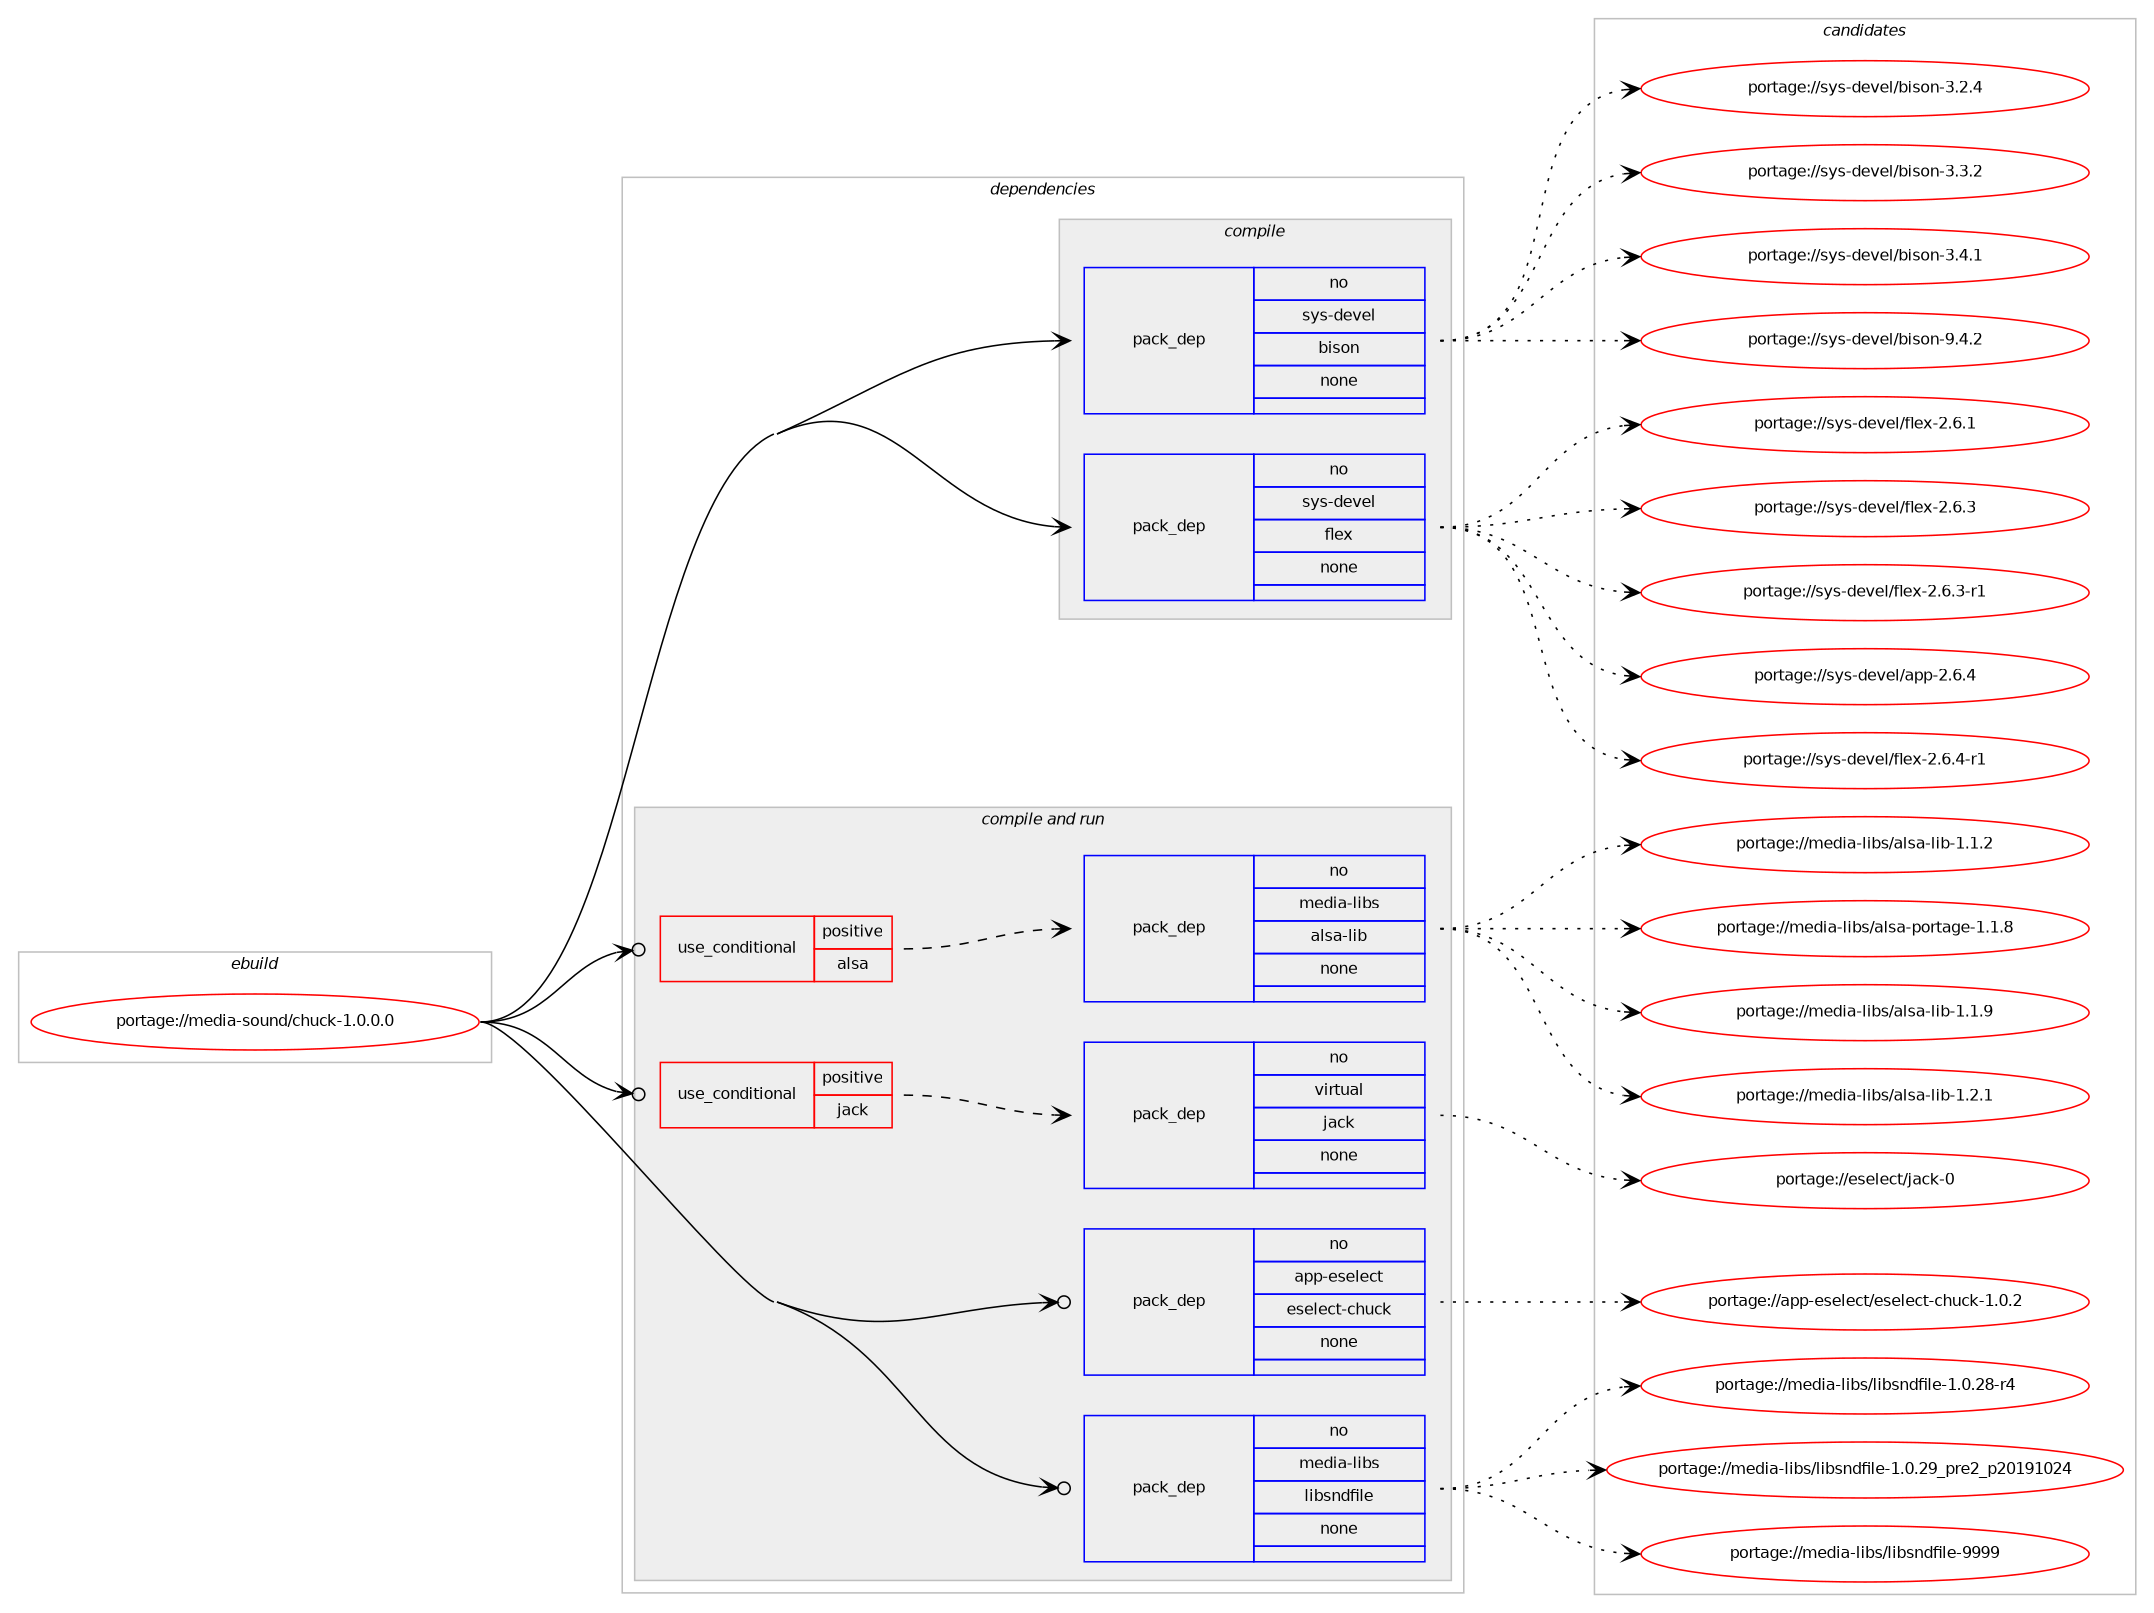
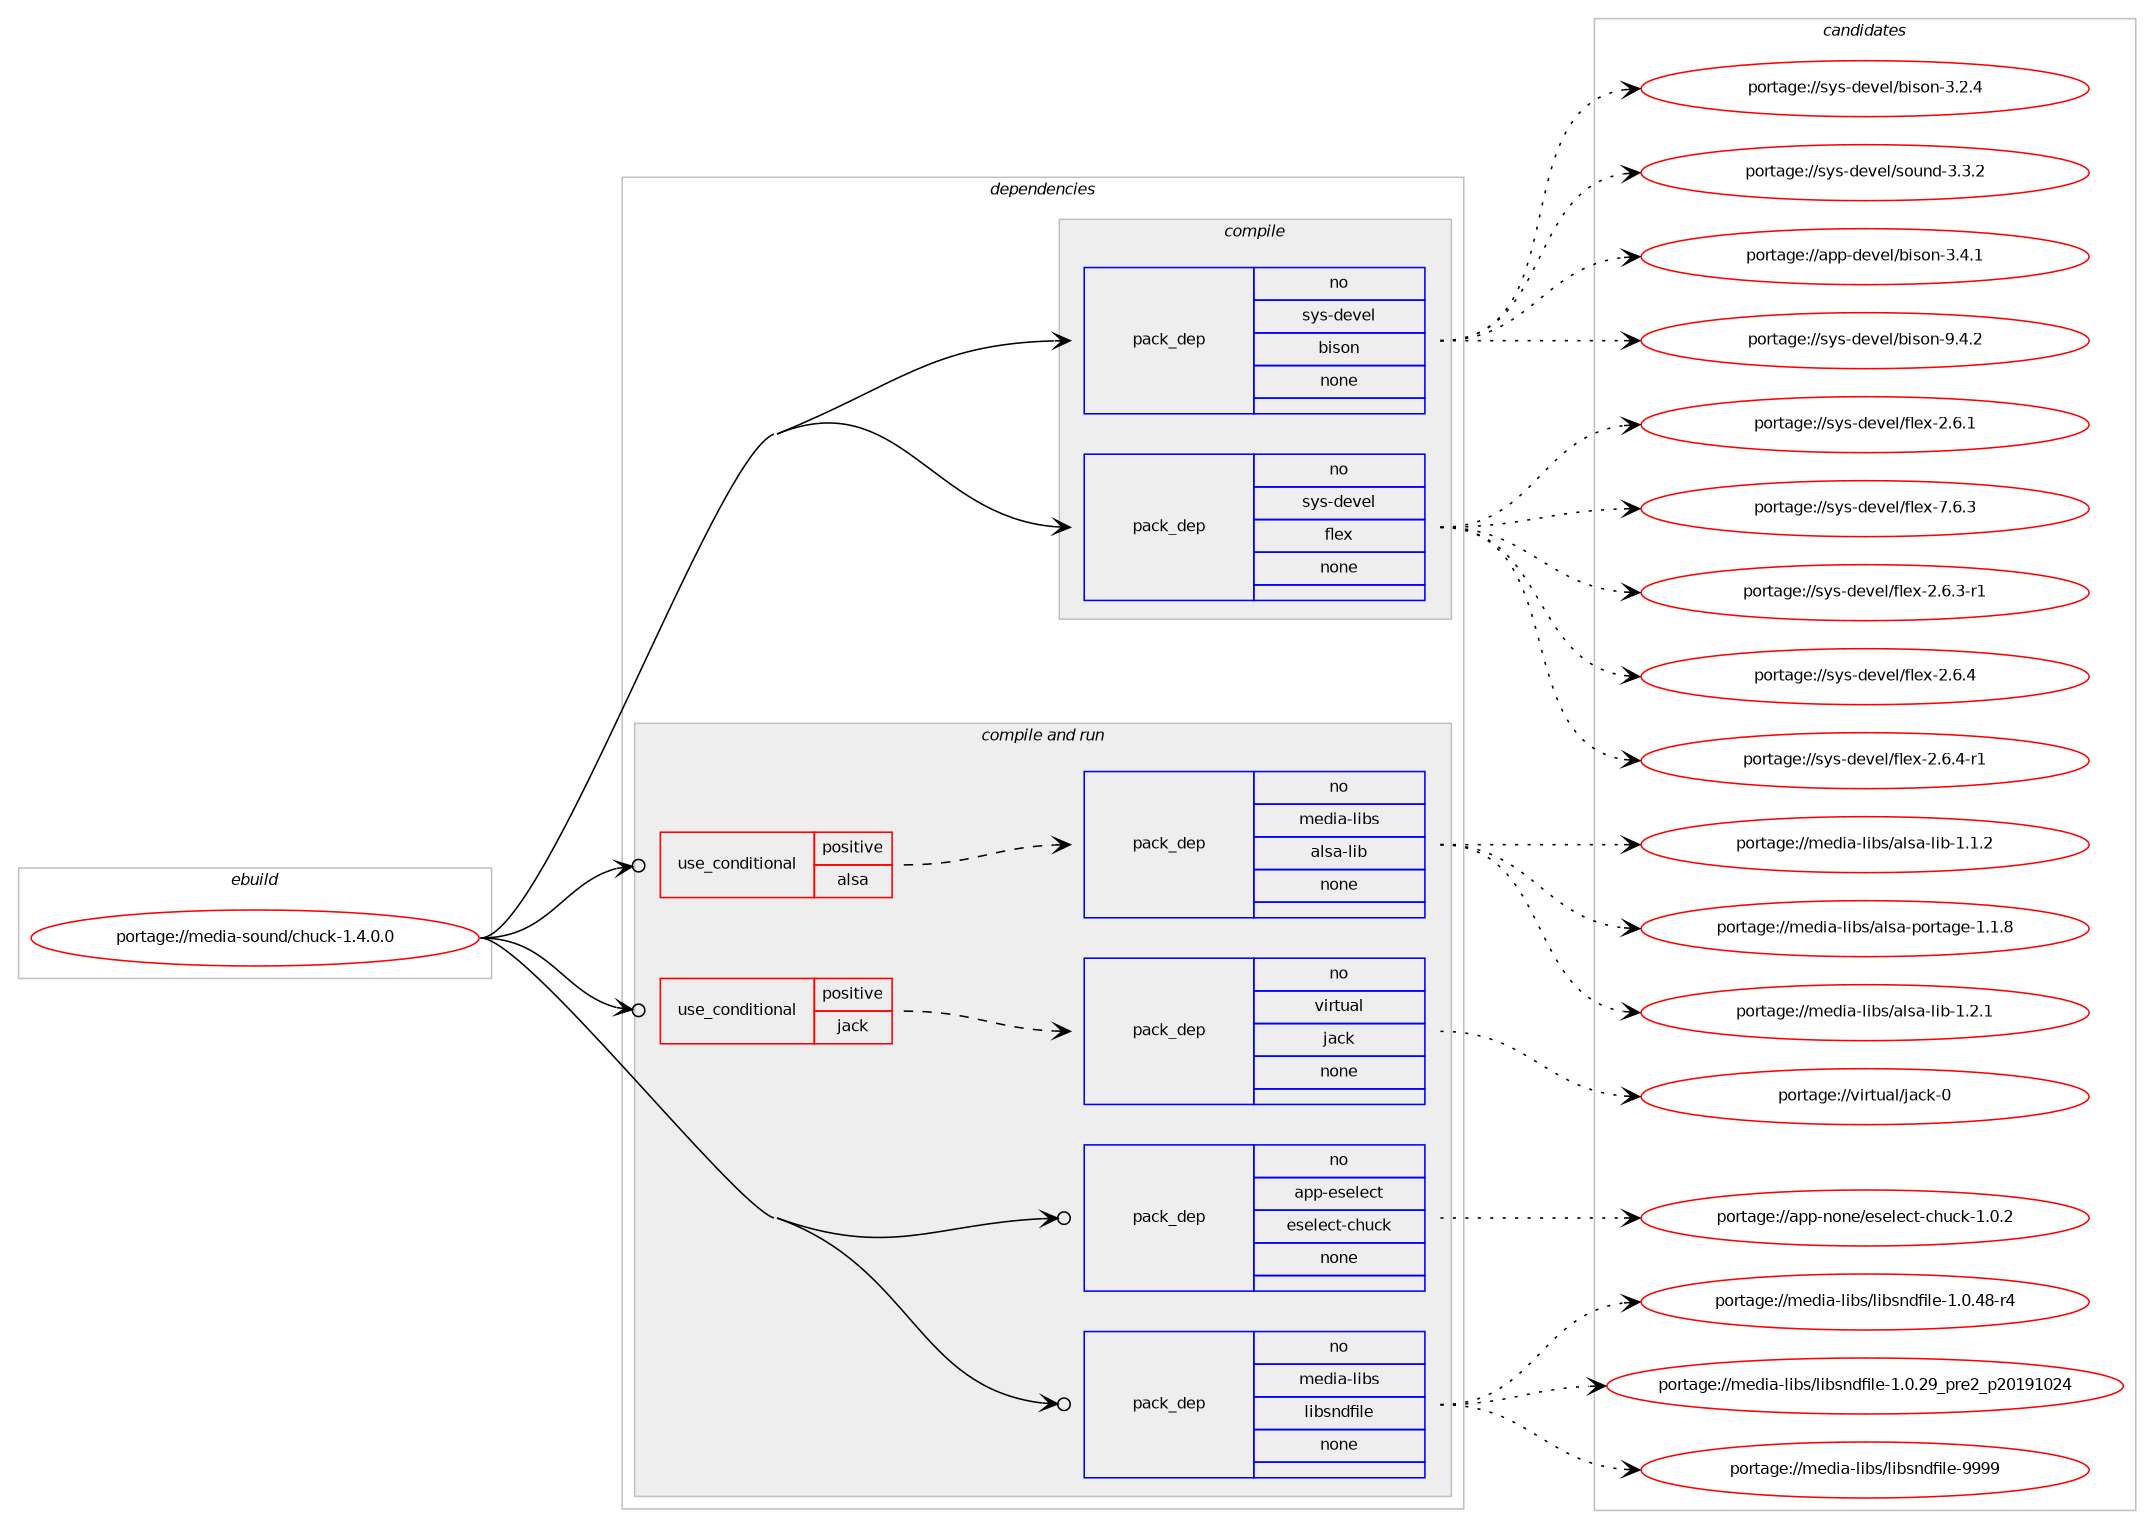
node "portage://sys-devel/bison-3.3.2": label "portage://sys-devel/bison-3.3.2" -> "portage://sys-devel/sound-3.3.2"
node "portage://sys-devel/bison-3.4.1": label "portage://sys-devel/bison-3.4.1" -> "portage://app-devel/bison-3.4.1"
node "portage://sys-devel/flex-2.6.3": label "portage://sys-devel/flex-2.6.3" -> "portage://sys-devel/flex-7.6.3"
node "portage://sys-devel/app-2.6.4": label "portage://sys-devel/app-2.6.4" -> "portage://sys-devel/flex-2.6.4"
node "portage://media-libs/alsa-lib-1.1.9": removed
node "portage://media-sound/chuck-1.0.0.0": label "portage://media-sound/chuck-1.0.0.0" -> "portage://media-sound/chuck-1.4.0.0"
node "portage://eselect/jack-0": label "portage://eselect/jack-0" -> "portage://virtual/jack-0"
node "portage://app-eselect/eselect-chuck-1.0.2": label "portage://app-eselect/eselect-chuck-1.0.2" -> "portage://app-none/eselect-chuck-1.0.2"
node "portage://media-libs/libsndfile-1.0.28-r4": label "portage://media-libs/libsndfile-1.0.28-r4" -> "portage://media-libs/libsndfile-1.0.48-r4"
